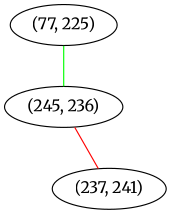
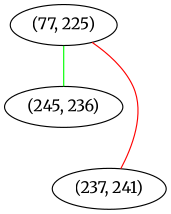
edge "(245, 236)" -- "(237, 241)": now "(77, 225)" -- "(237, 241)"
